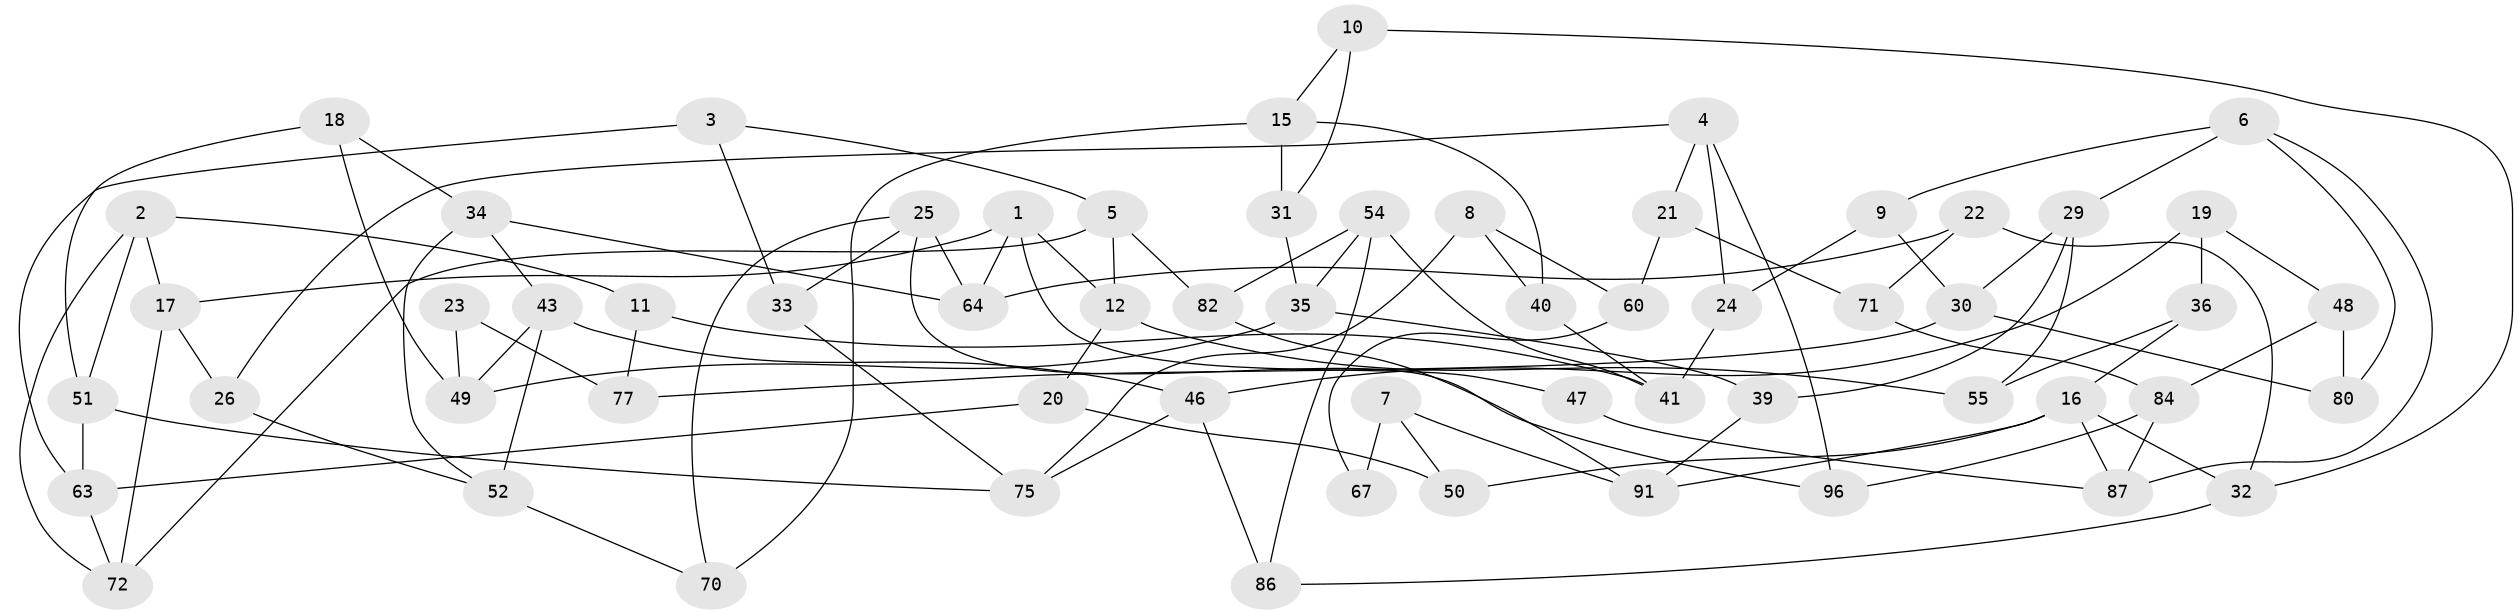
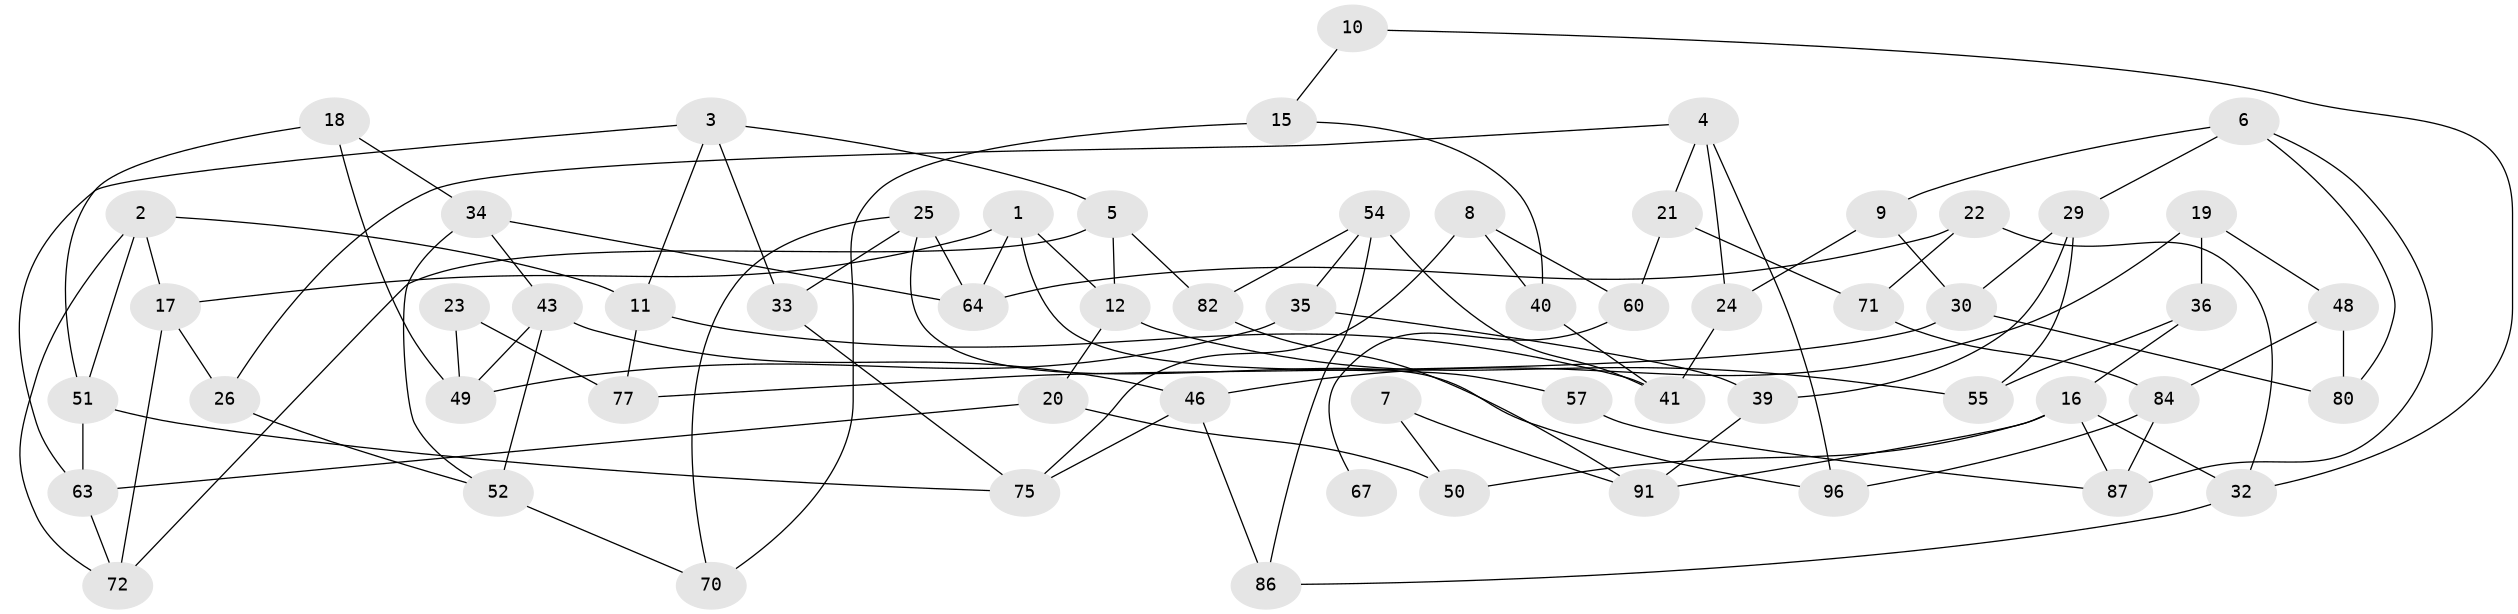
edge "3" -- "11": added
node "31": removed
node "47": label "47" -> "57"
edge "7" -- "67": removed
